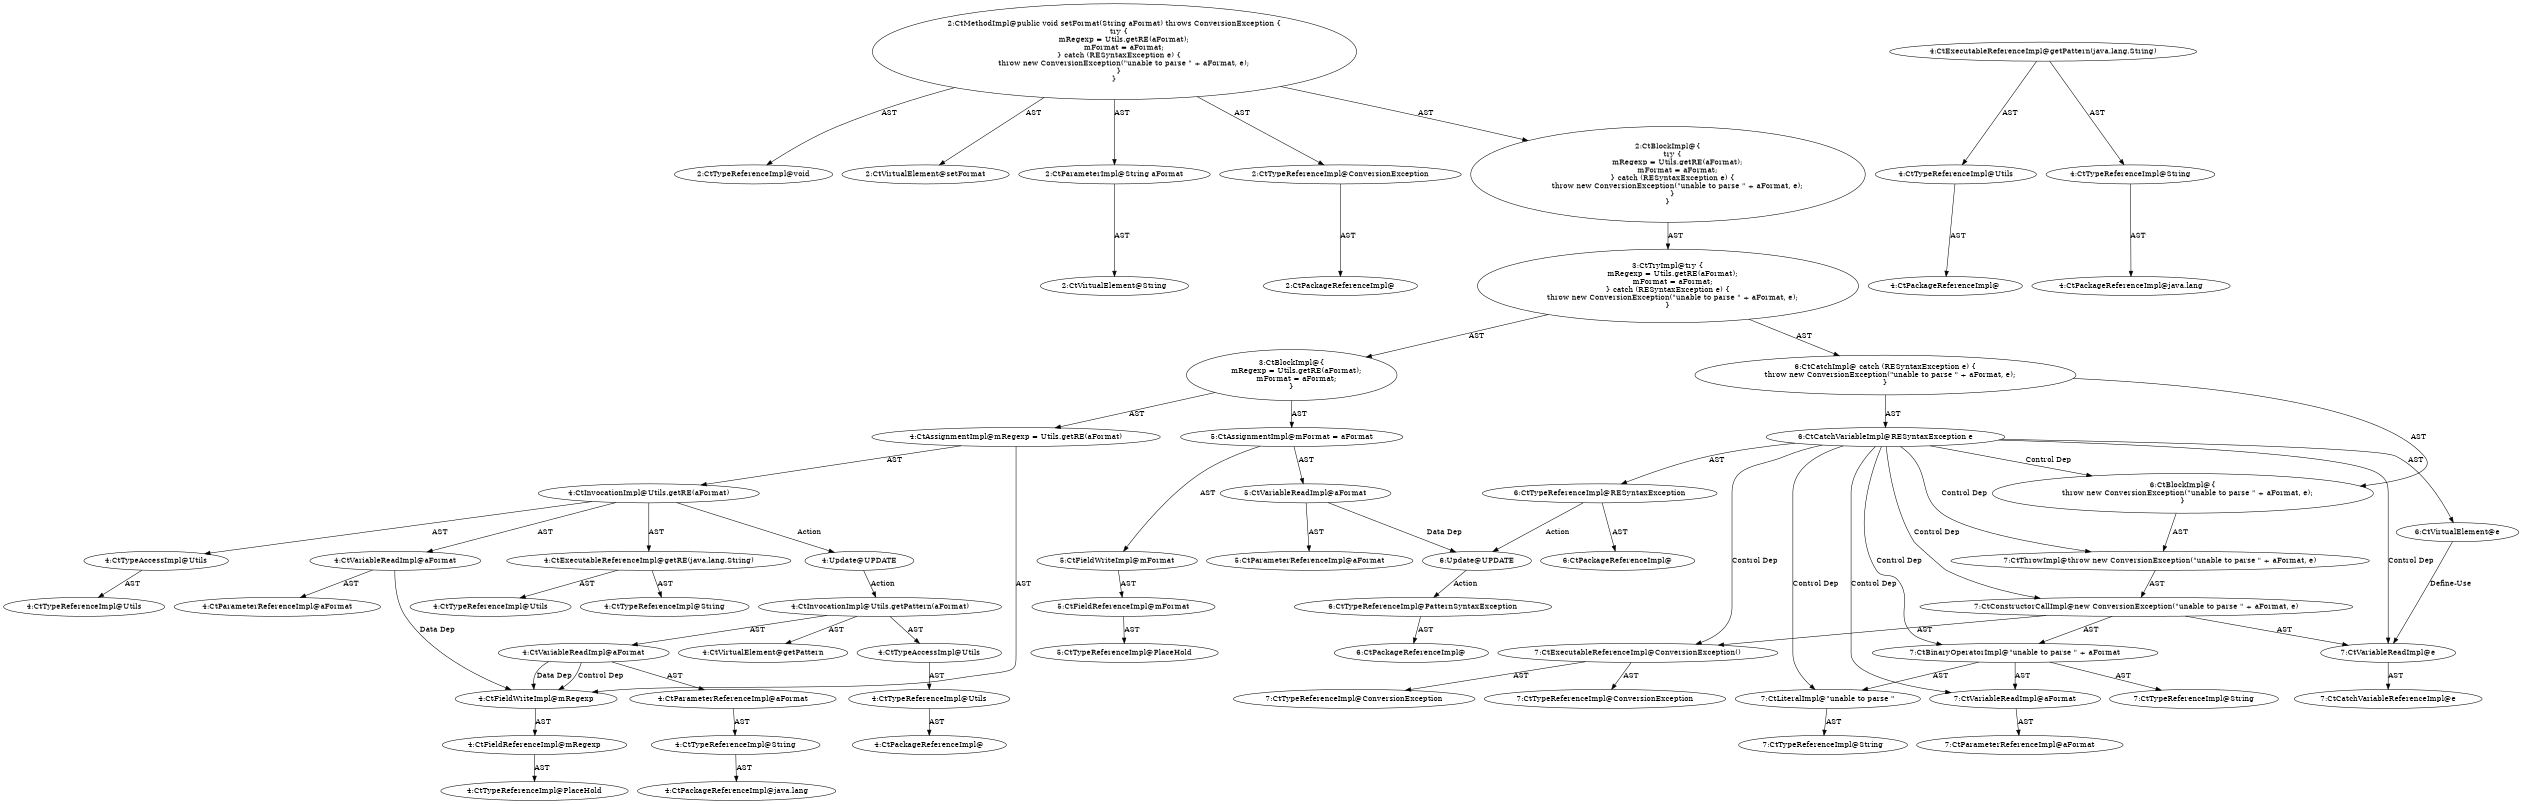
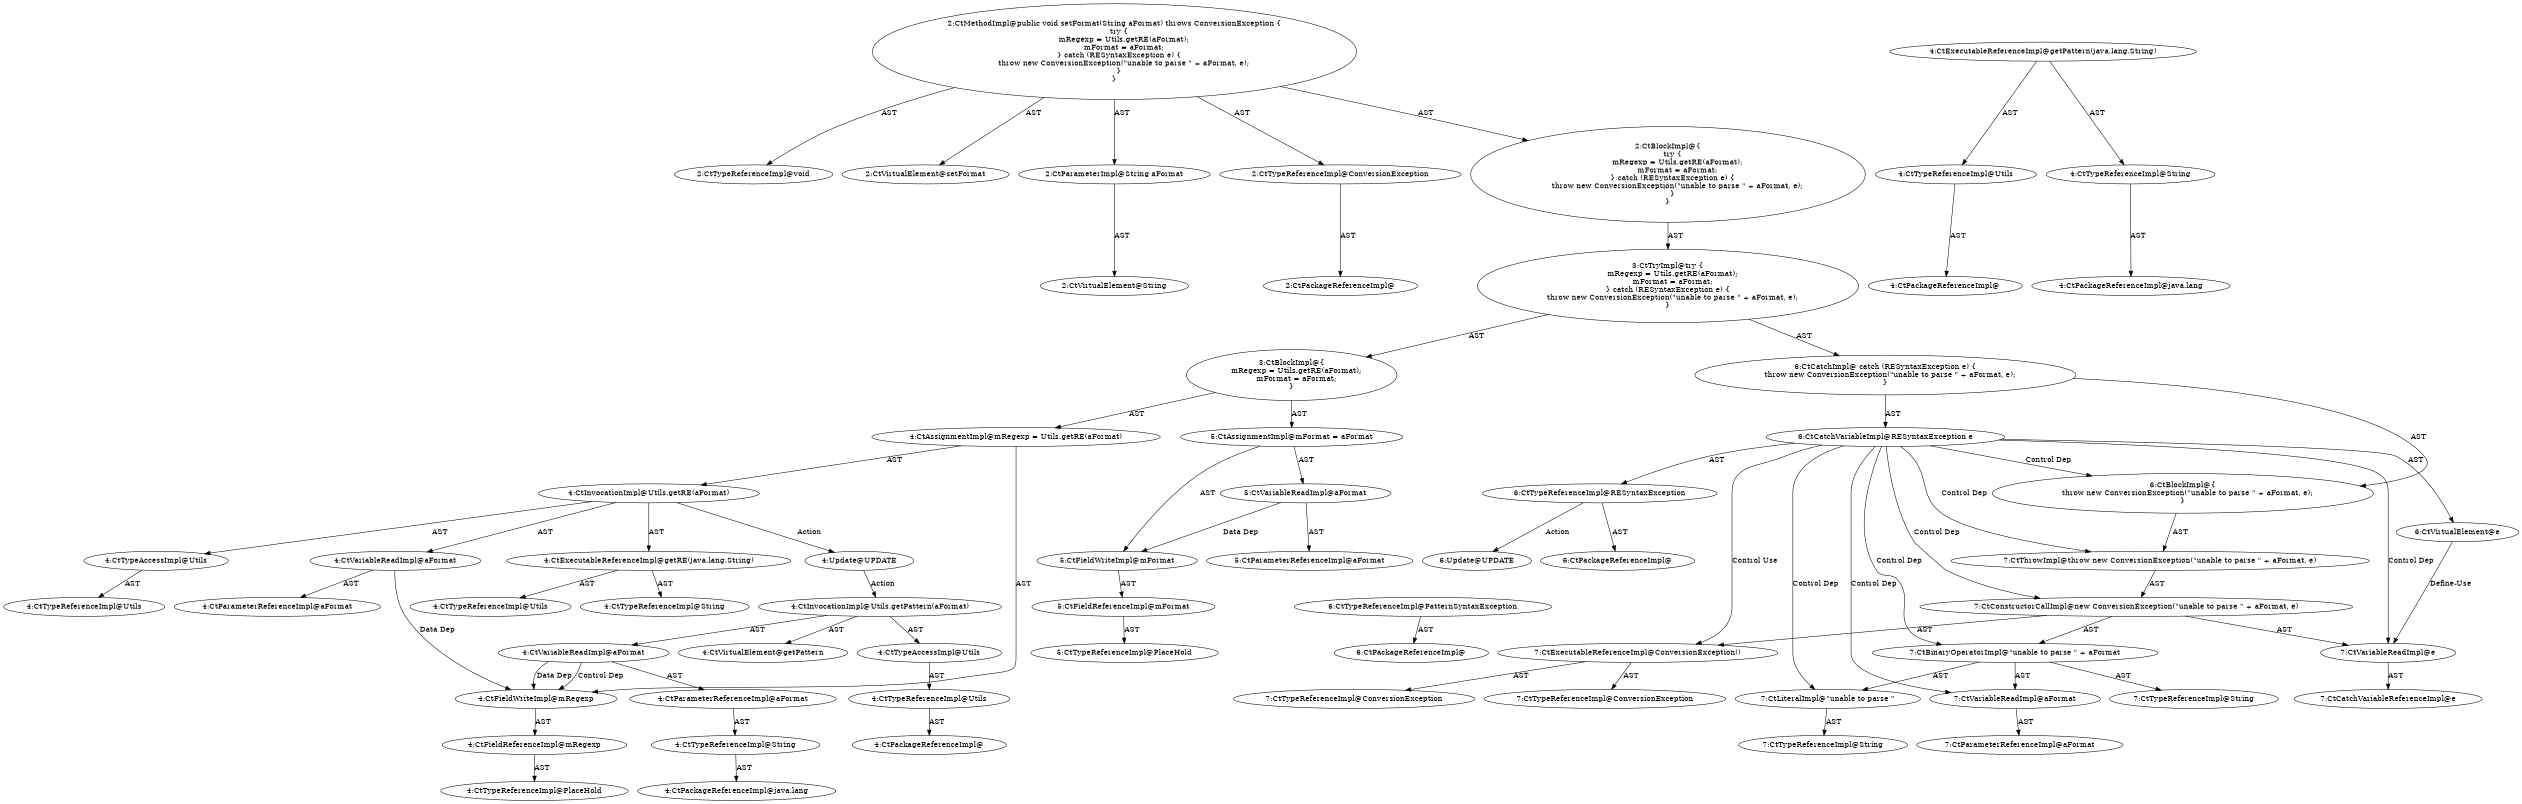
edge "5:CtVariableReadImpl@aFormat" -> "6:Update@UPDATE": now "5:CtVariableReadImpl@aFormat" -> "5:CtFieldWriteImpl@mFormat"
edge "6:CtCatchVariableImpl@RESyntaxException e" -> "7:CtExecutableReferenceImpl@ConversionException()": label "Control Dep" -> "Control Use"
edge "6:Update@UPDATE" -> "6:CtTypeReferenceImpl@PatternSyntaxException": removed, label "Action"
